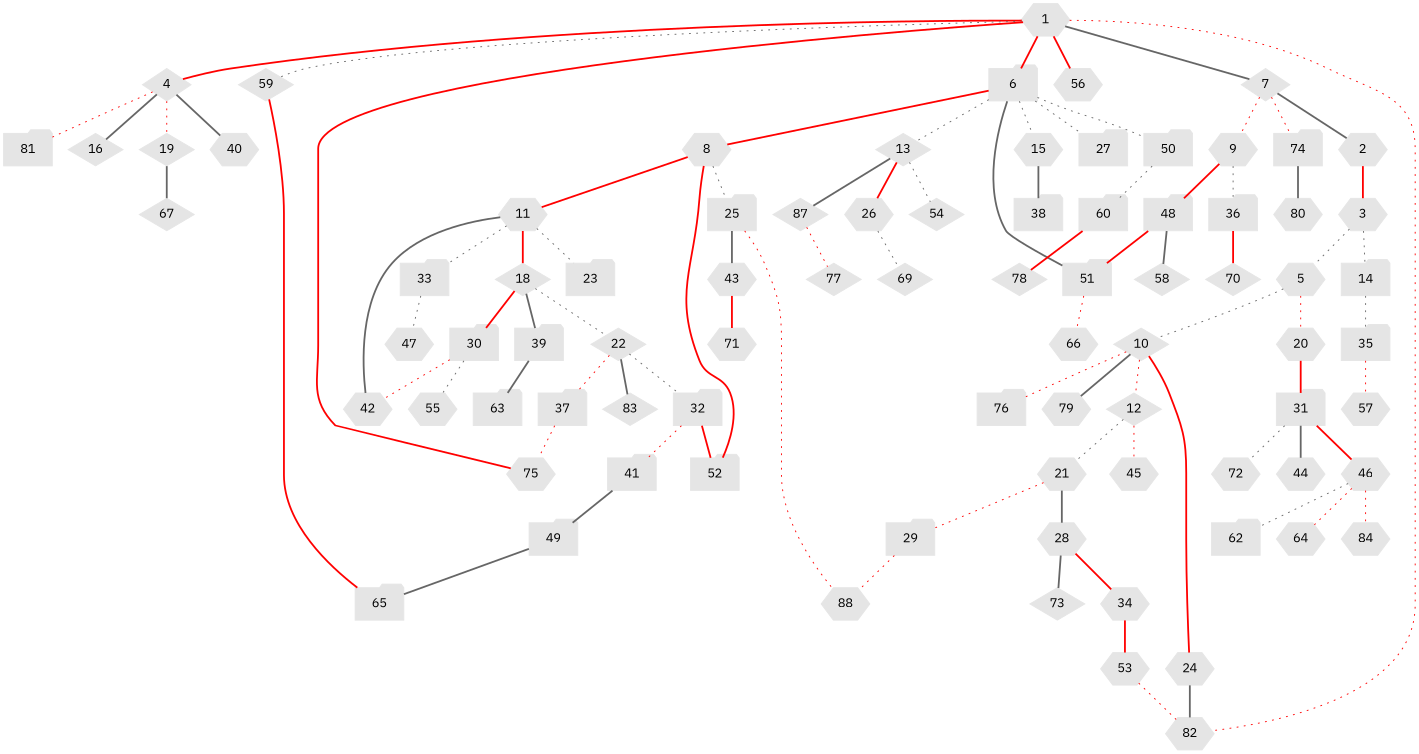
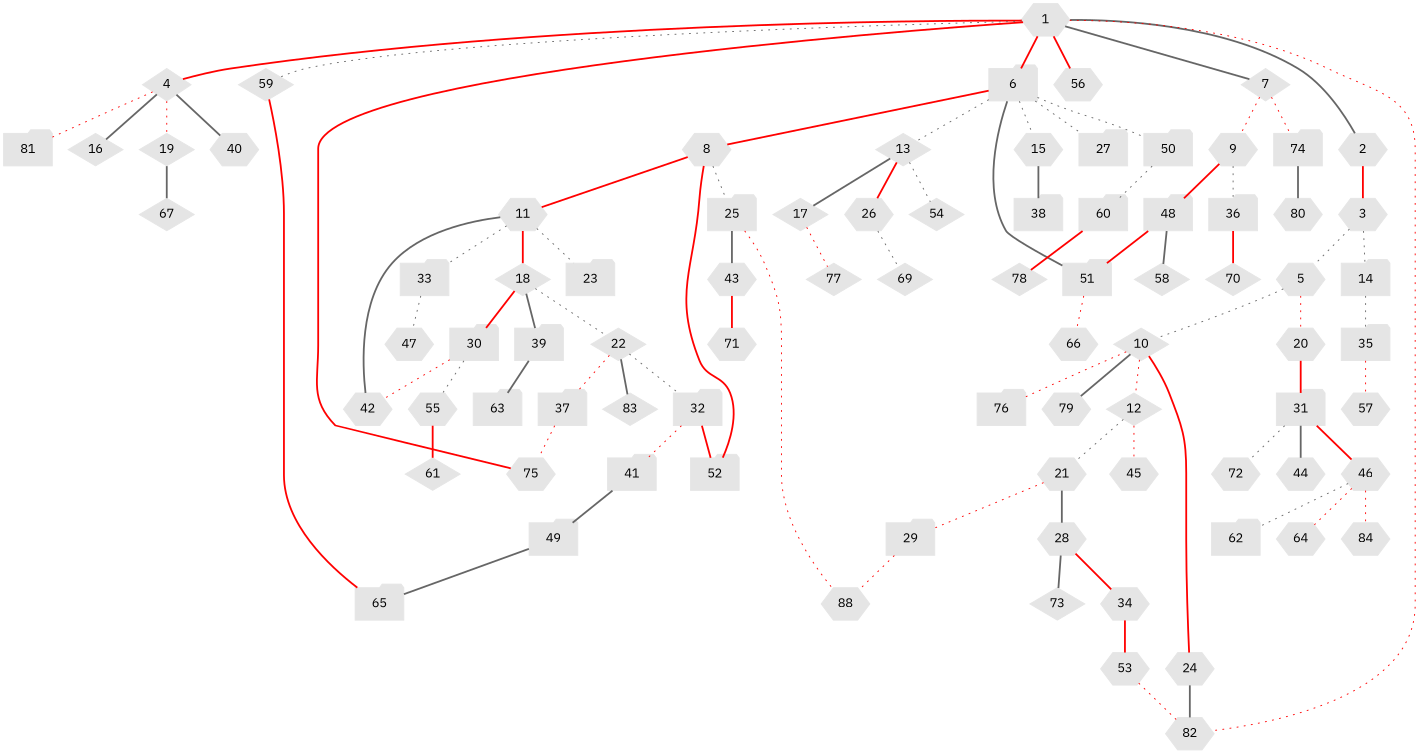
edge "7" -- "2": now "1" -- "2"
node "87": label "87" -> "17"
node "61": added
